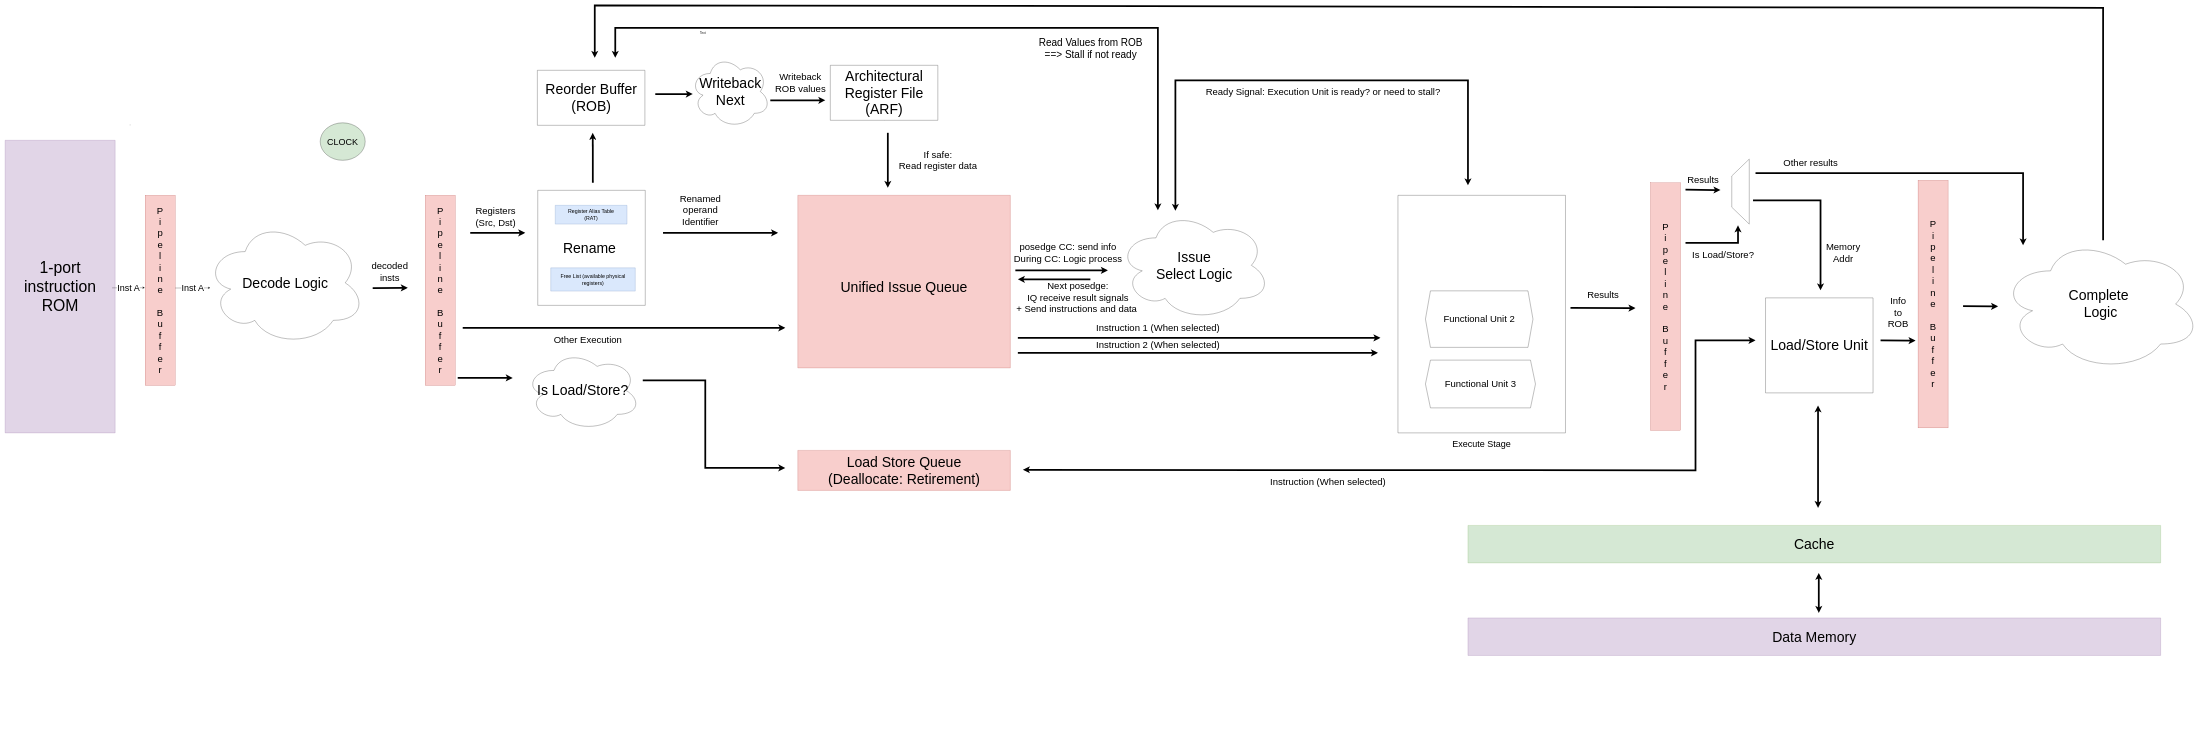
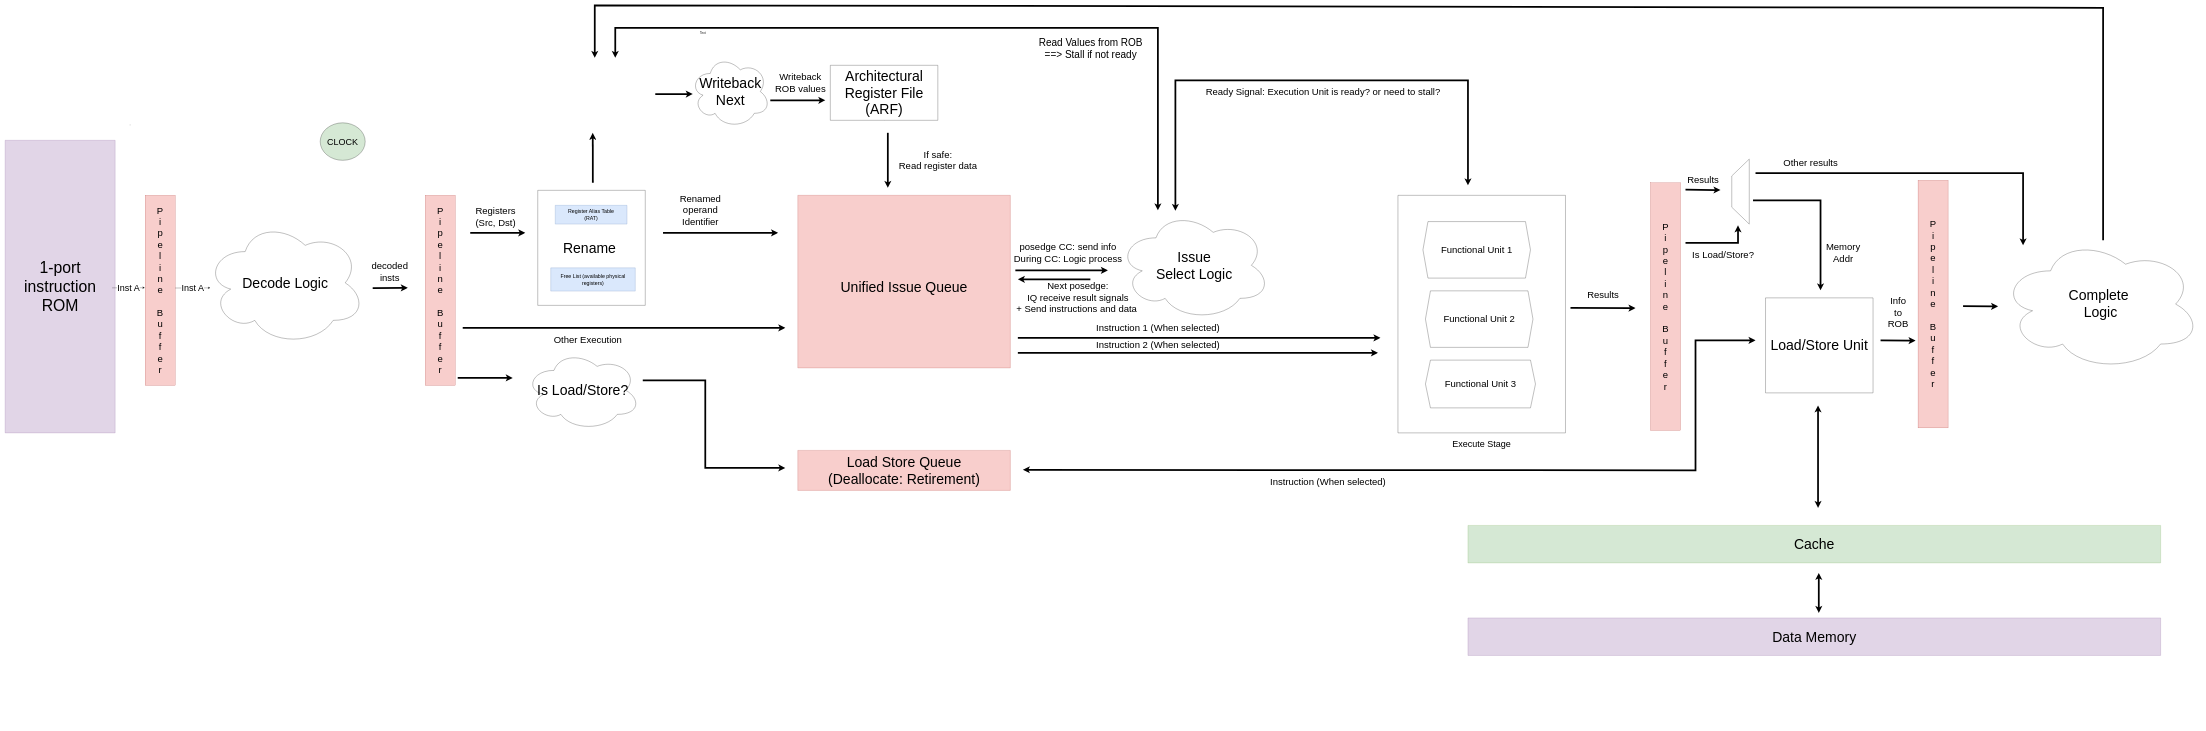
node "Reorder Buffer (ROB)": removed
node "Functional Unit 1": added
